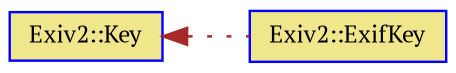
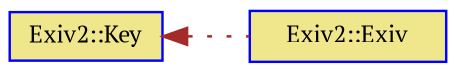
node "Exiv2::ExifKey": label "Exiv2::ExifKey" -> "Exiv2::Exiv"
